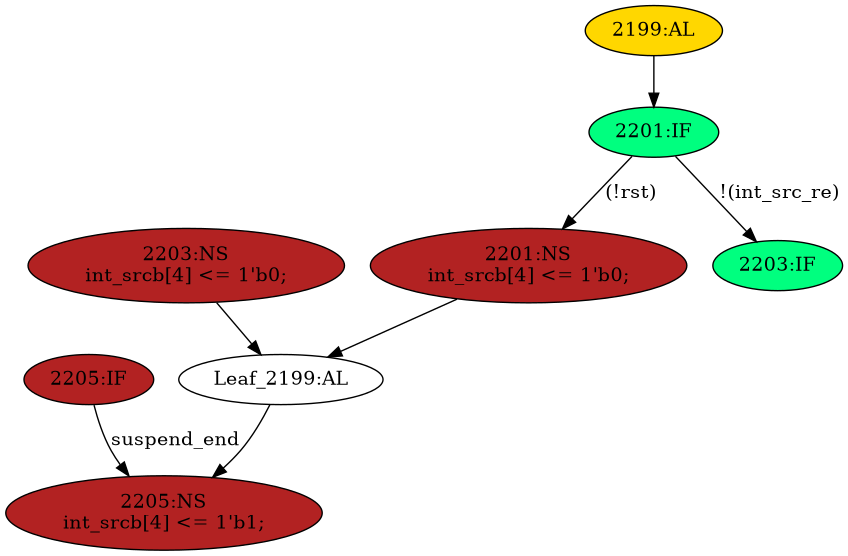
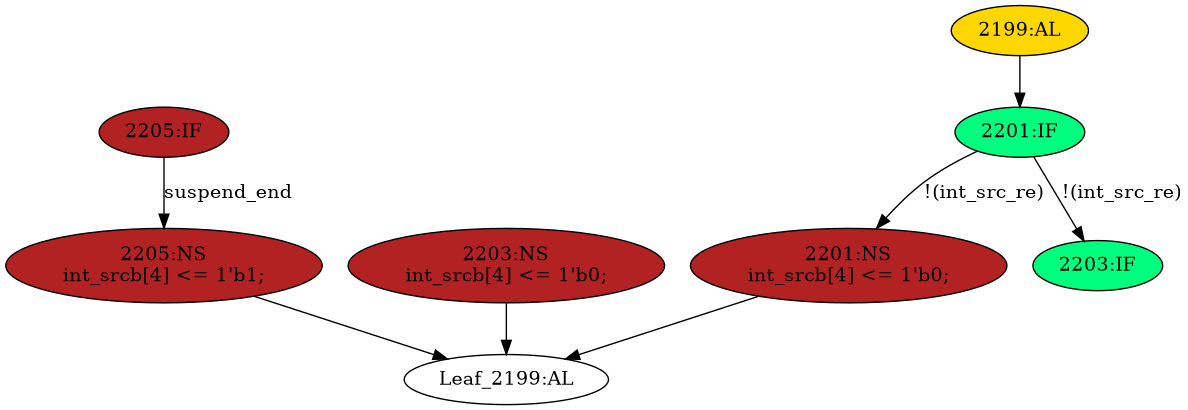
edge "2201:IF" -> "2201:NS int_srcb[4] <= 1'b0;": label "(!rst)" -> "!(int_src_re)"
edge "Leaf_2199:AL" -> "2205:NS int_srcb[4] <= 1'b1;": reversed
